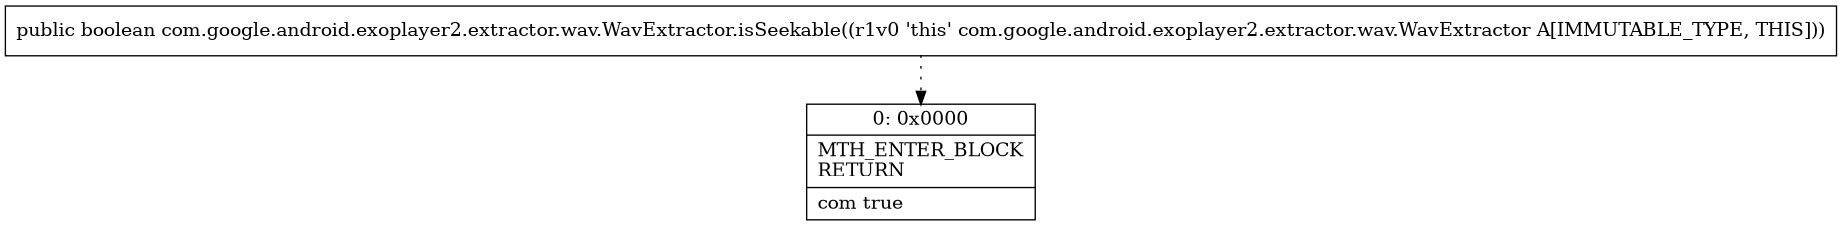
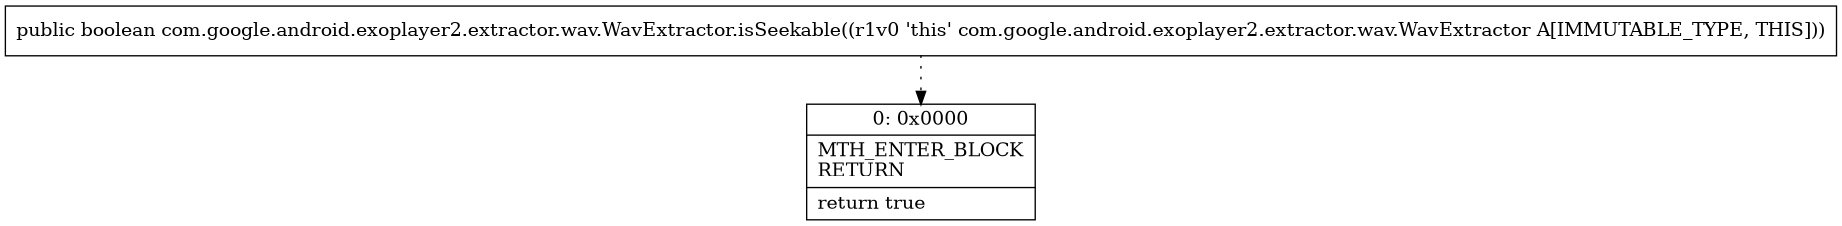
node "0: 0x0000": text "com true" -> "return true"
